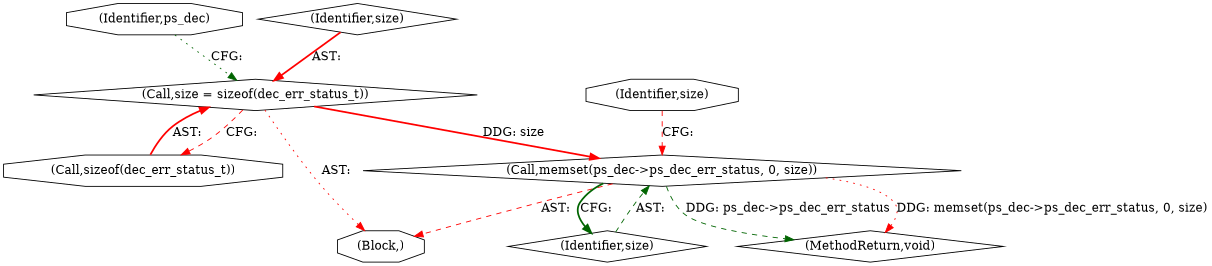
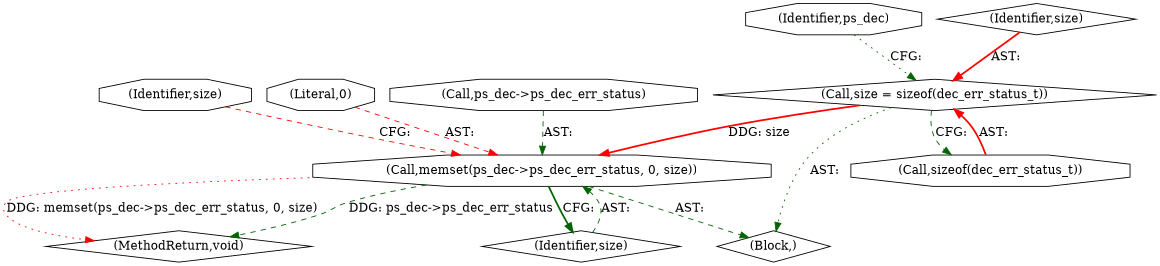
node "(Literal,0)": added
node "(Call,ps_dec->ps_dec_err_status)": added
edge "(Call,size = sizeof(dec_err_status_t))" -> "(Call,sizeof(dec_err_status_t))": color red -> darkgreen
edge "(Call,size = sizeof(dec_err_status_t))" -> "(Block,)": color red -> darkgreen
node "(Call,memset(ps_dec->ps_dec_err_status, 0, size))": shape diamond -> octagon
edge "(Call,memset(ps_dec->ps_dec_err_status, 0, size))" -> "(Block,)": color red -> darkgreen
node "(Block,)": shape octagon -> diamond
